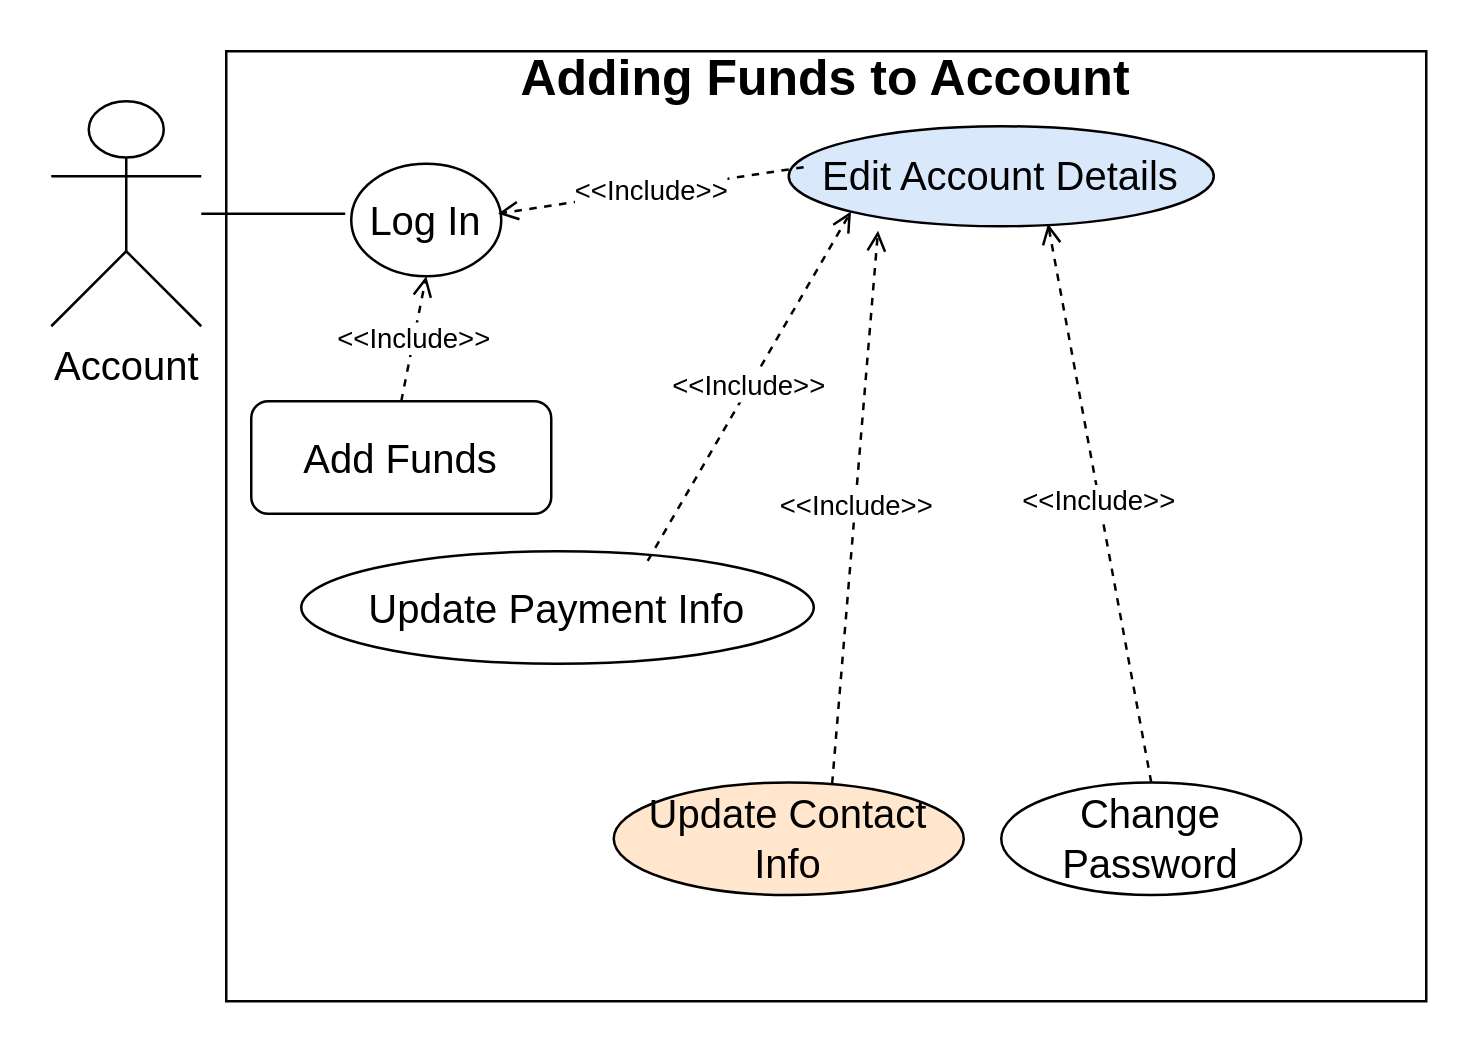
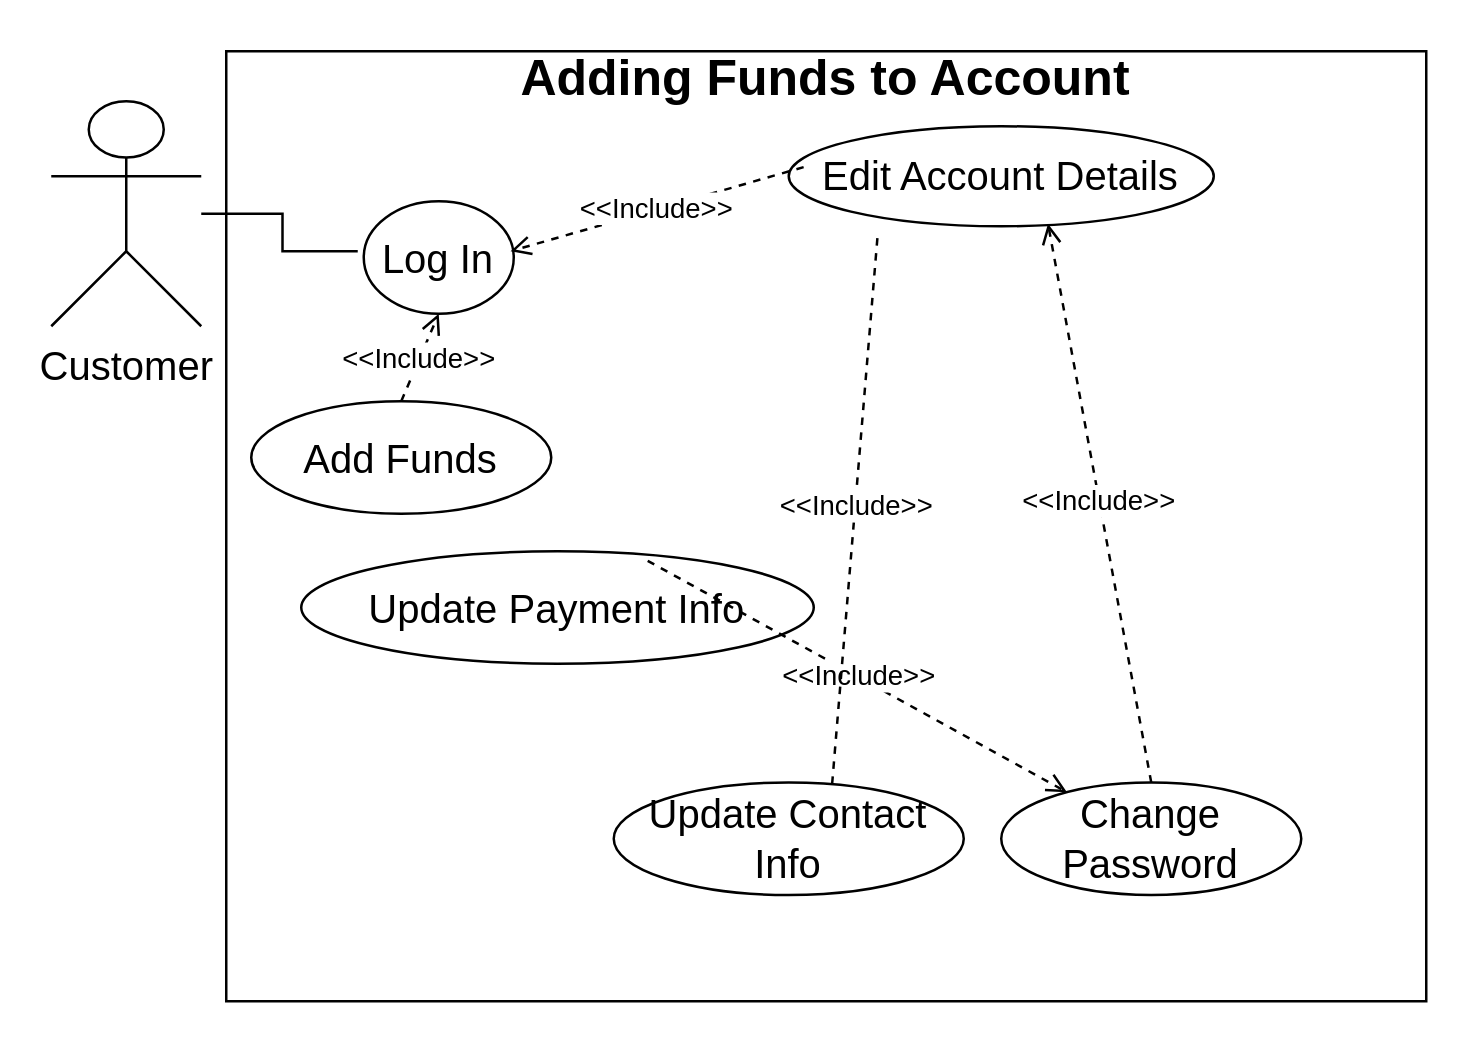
node "Edit Account Details": fillcolor #dae8fc -> #ffffff
node "Log In": moved (426, 220) -> (439, 258)
edge "Update Contact Info" -> "Edit Account Details": arrowhead open -> none
node "Account": label "Account" -> "Customer"
node "Add Funds": shape rounded rectangle -> ellipse
edge "Update Payment Info" -> "Edit Account Details": now "Update Payment Info" -> "Change Password"
node "Update Contact Info": fillcolor #ffe6cc -> #ffffff
